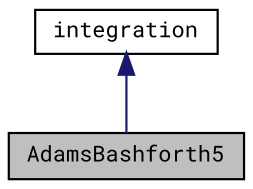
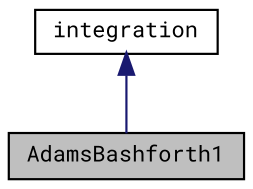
node "AdamsBashforth5": label "AdamsBashforth5" -> "AdamsBashforth1"
